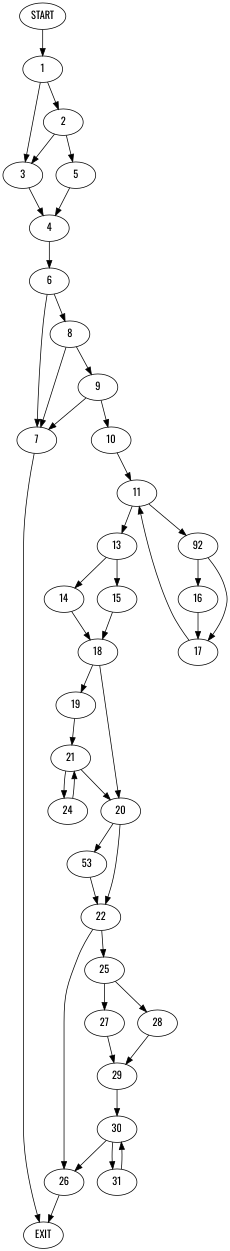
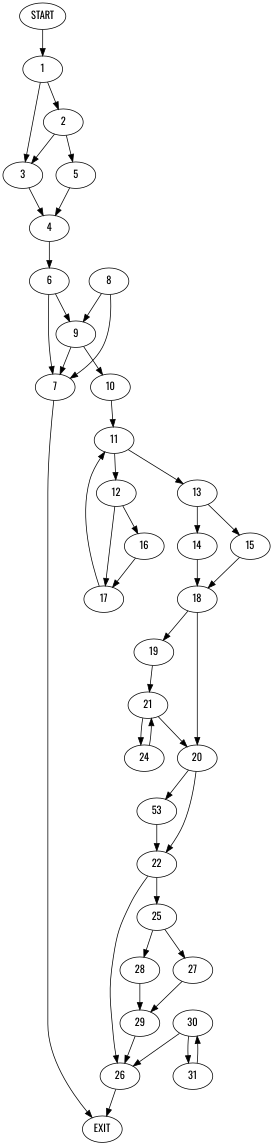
edge "6" -> "8": now "6" -> "9"
node "92": label "92" -> "12"
edge "29" -> "30": now "29" -> "26"
